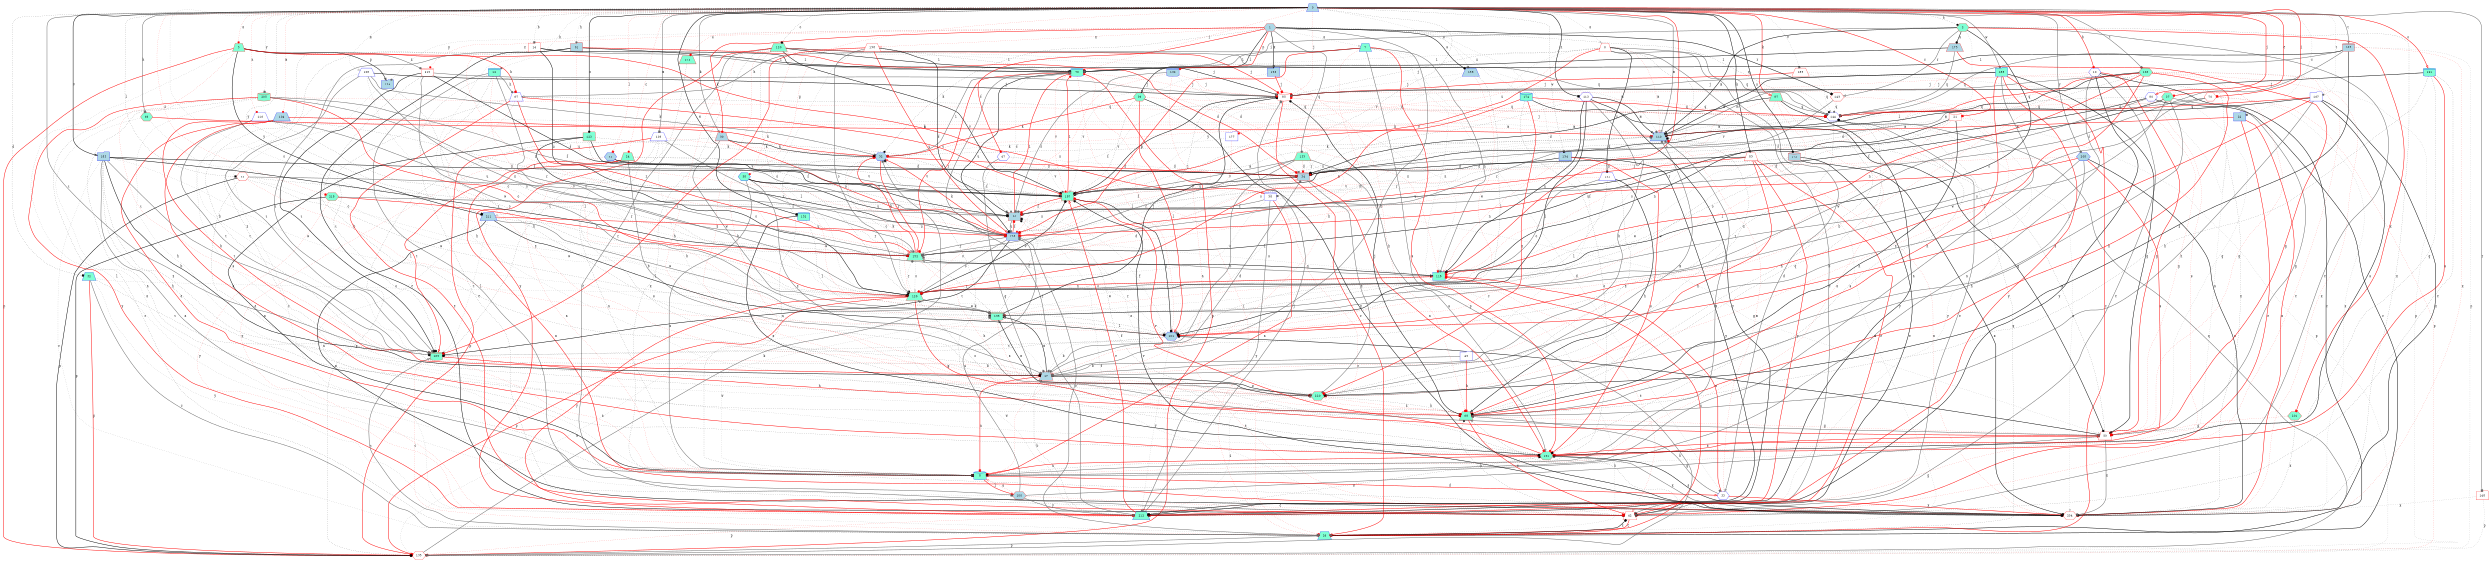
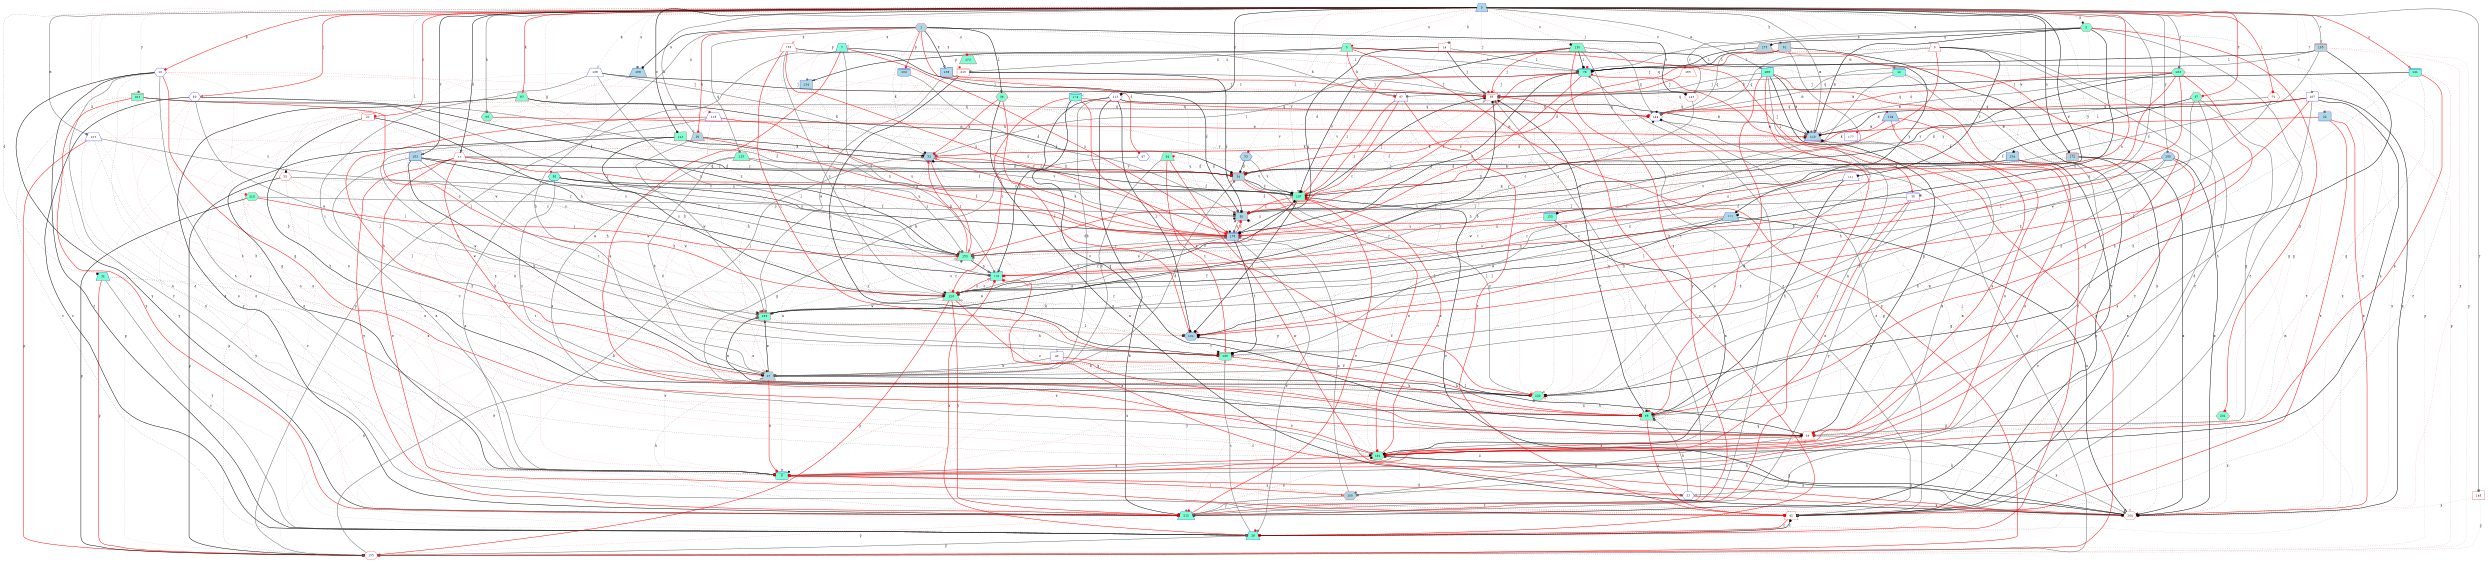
edge "50" -> "110": removed, label "m"
edge "116" -> "178": color gray40 -> red
